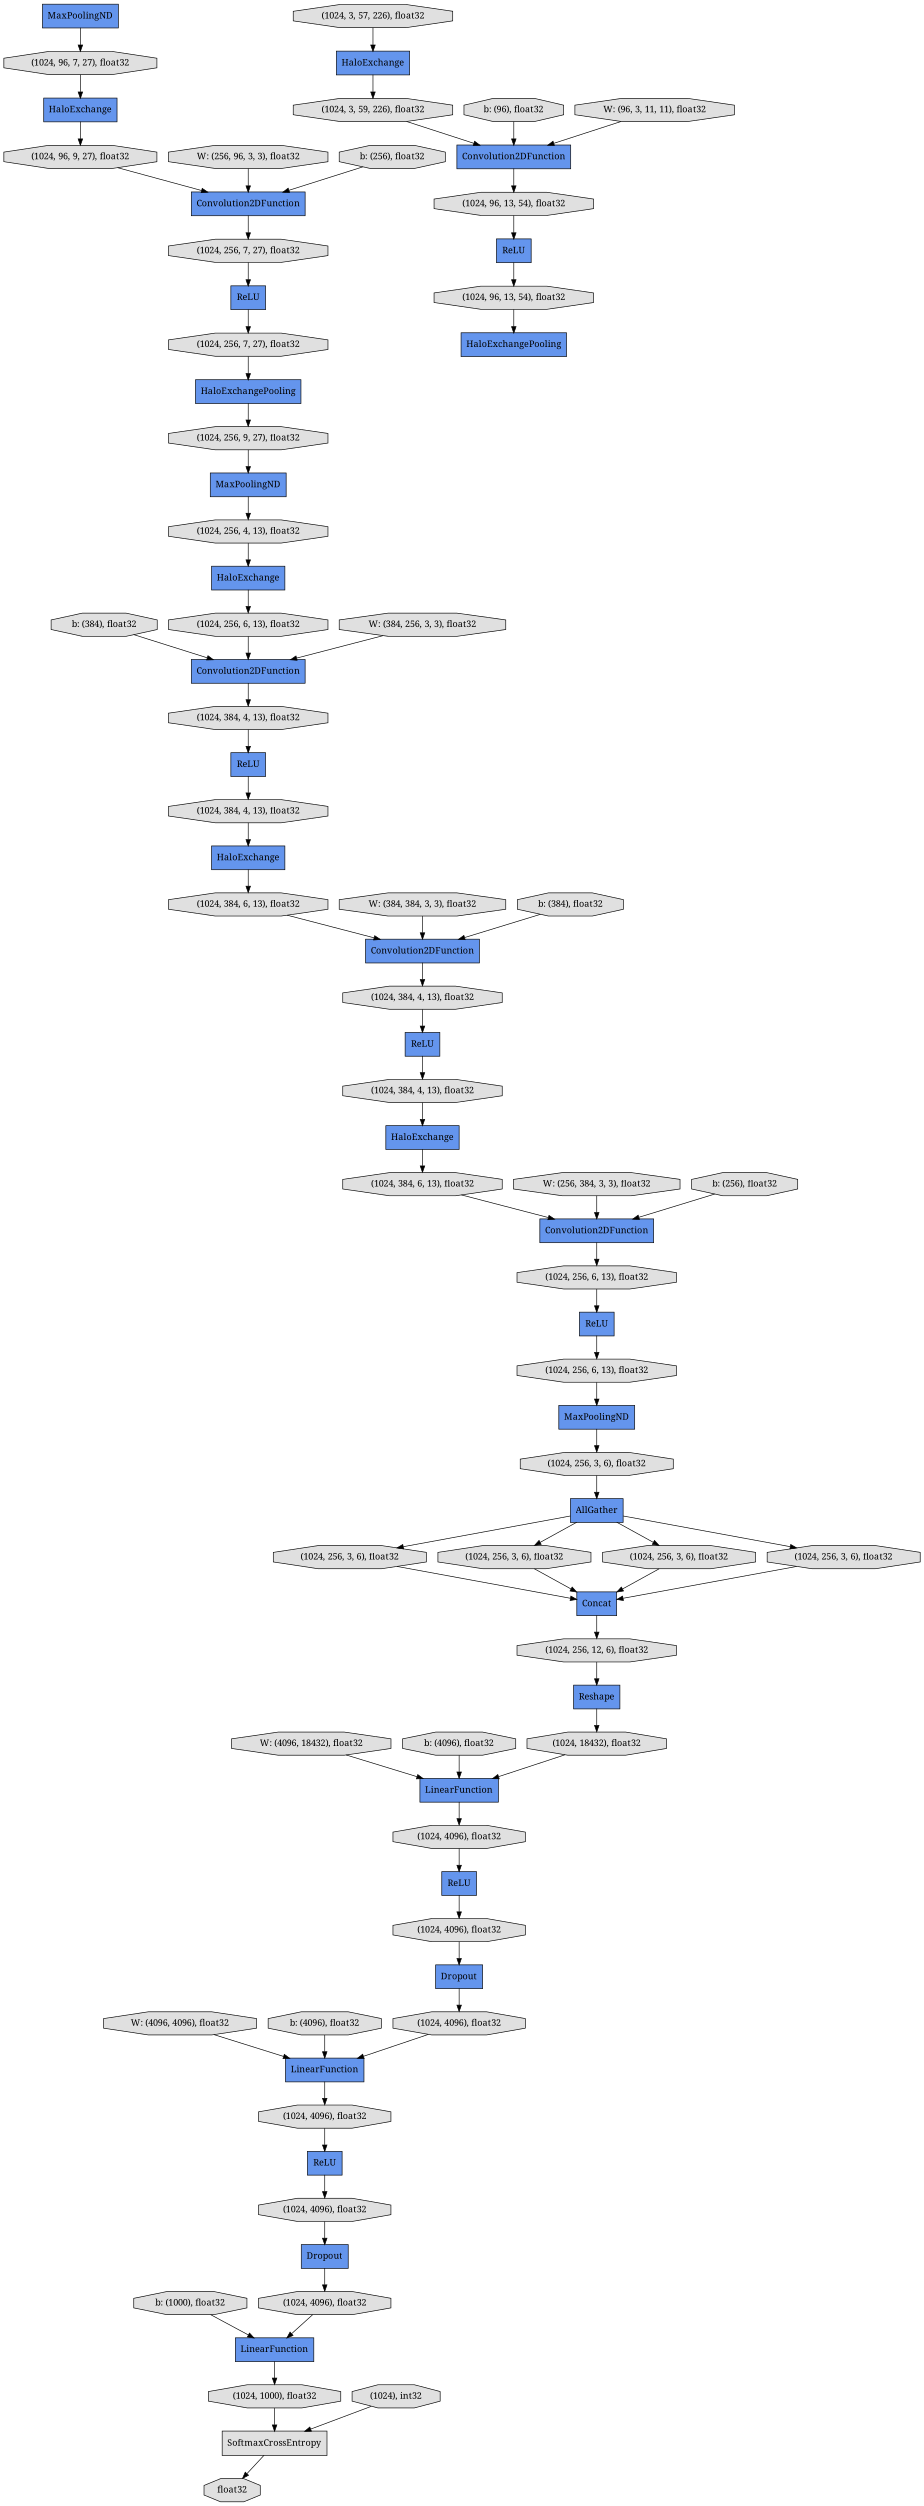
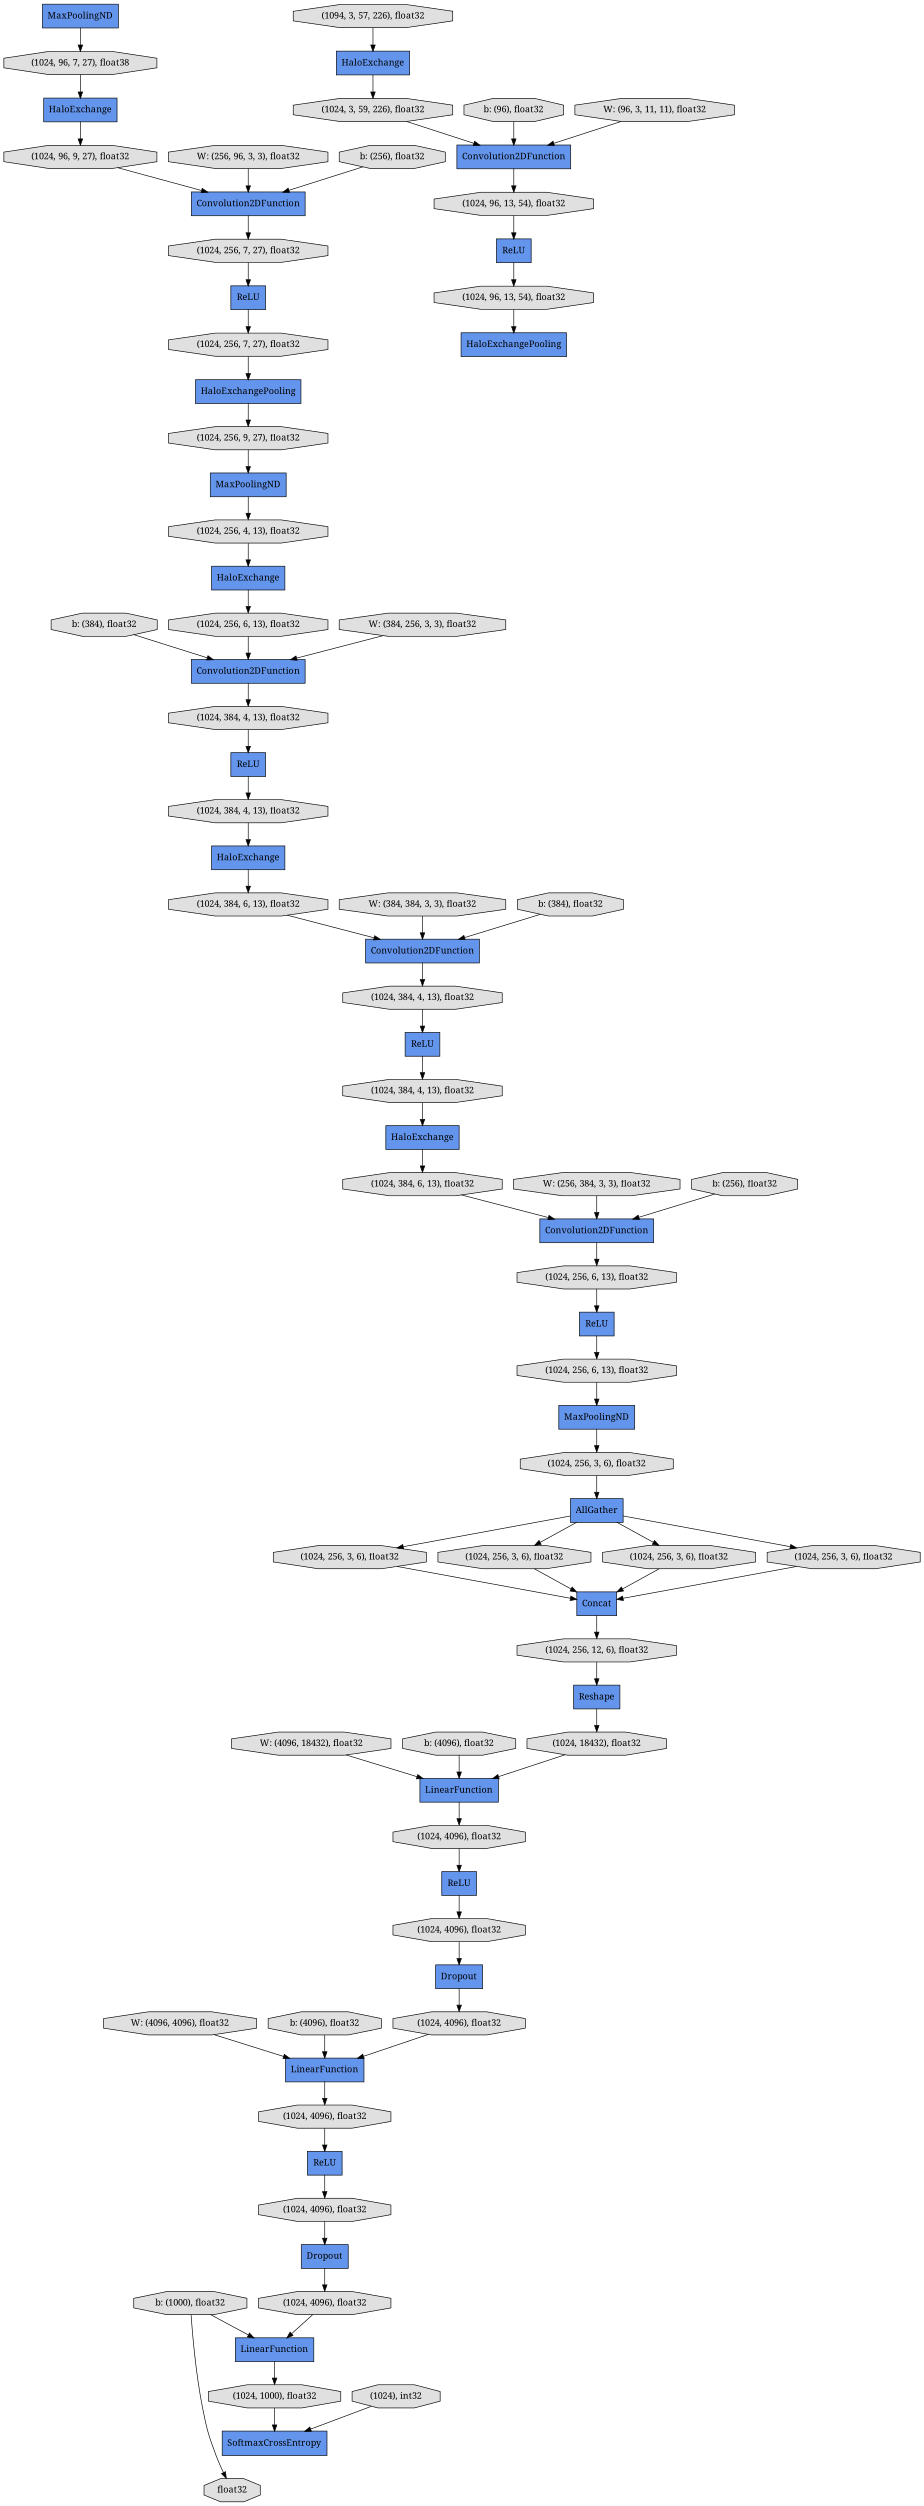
node "(1024, 3, 57, 226), float32": label "(1024, 3, 57, 226), float32" -> "(1094, 3, 57, 226), float32"
node "(1024, 96, 7, 27), float32": label "(1024, 96, 7, 27), float32" -> "(1024, 96, 7, 27), float38"
node "SoftmaxCrossEntropy": fillcolor #e0e0e0 -> #6495ed
edge "SoftmaxCrossEntropy" -> "float32": now "b: (1000), float32" -> "float32"
